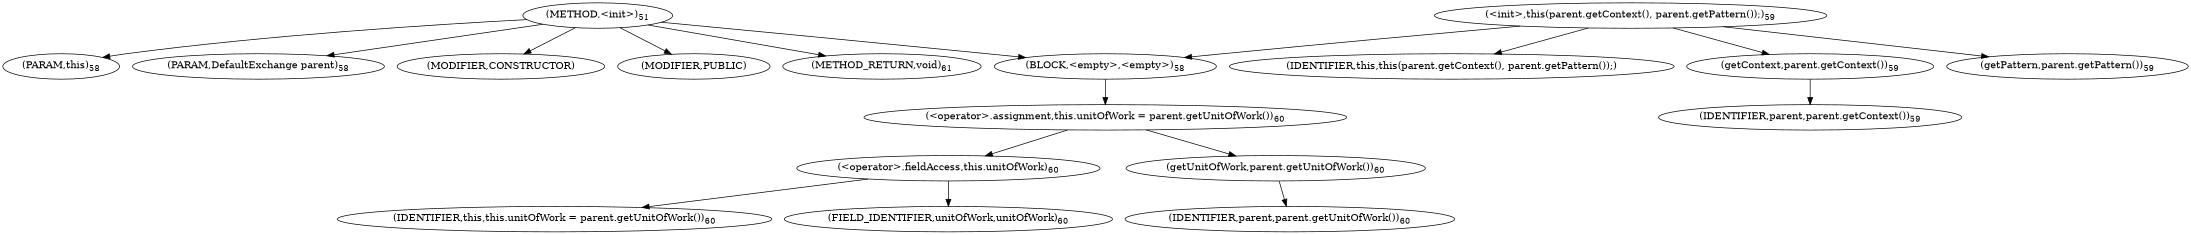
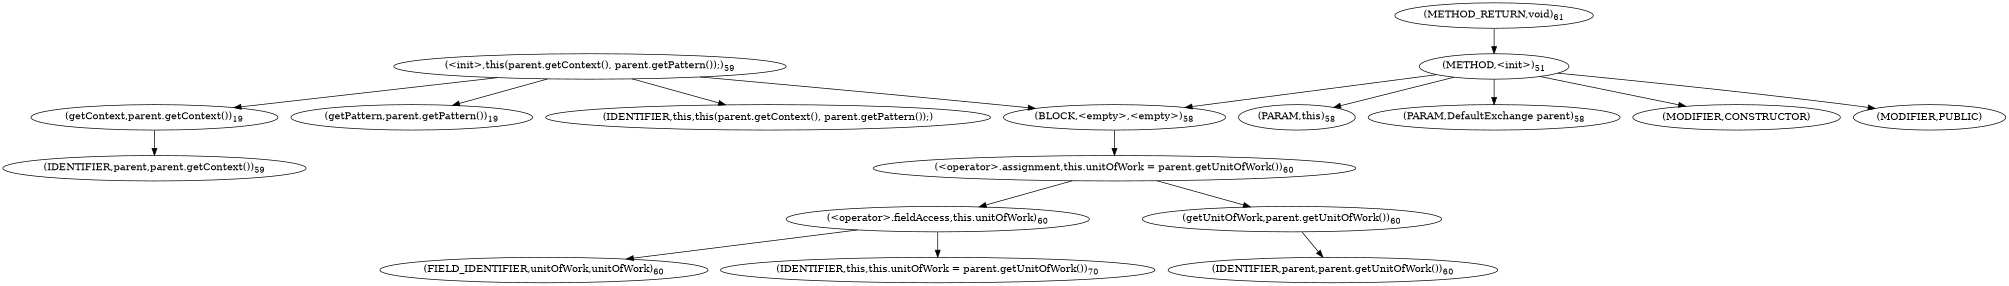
edge "(METHOD,<init>)" -> "(METHOD_RETURN,void)": reversed
node "(getContext,parent.getContext())": text "59" -> "19"
node "(getPattern,parent.getPattern())": text "59" -> "19"
node "(IDENTIFIER,this,this.unitOfWork = parent.getUnitOfWork())": text "60" -> "70"
